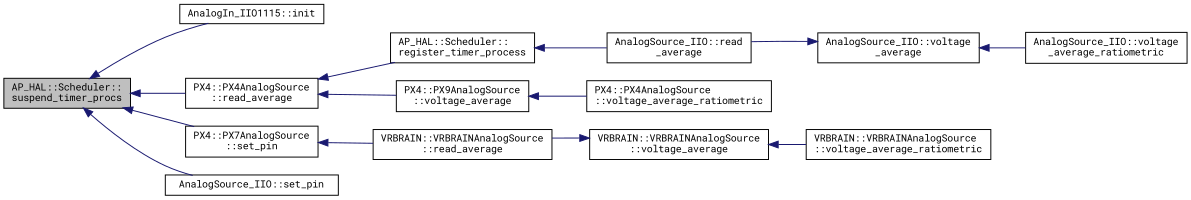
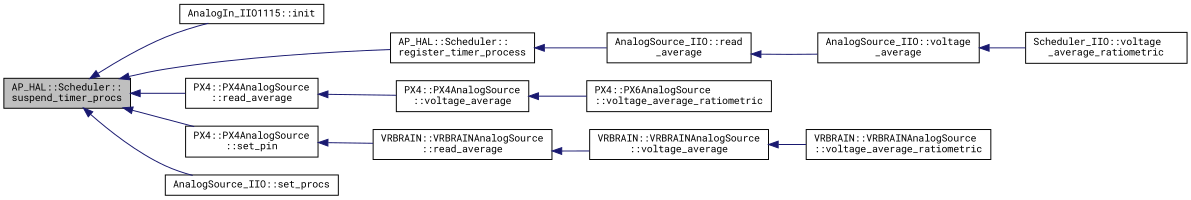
edge "AnalogSource_IIO::read _average" -> "AnalogSource_IIO::voltage _average": reversed
node "AnalogSource_IIO::voltage _average_ratiometric": label "AnalogSource_IIO::voltage _average_ratiometric" -> "Scheduler_IIO::voltage _average_ratiometric"
edge "AP_HAL::Scheduler:: register_timer_process" -> "PX4::PX4AnalogSource ::read_average": now "AP_HAL::Scheduler:: register_timer_process" -> "AP_HAL::Scheduler:: suspend_timer_procs"
node "PX4::PX9AnalogSource ::voltage_average": label "PX4::PX9AnalogSource ::voltage_average" -> "PX4::PX4AnalogSource ::voltage_average"
node "PX4::PX4AnalogSource ::voltage_average_ratiometric": label "PX4::PX4AnalogSource ::voltage_average_ratiometric" -> "PX4::PX6AnalogSource ::voltage_average_ratiometric"
edge "VRBRAIN::VRBRAINAnalogSource ::read_average" -> "VRBRAIN::VRBRAINAnalogSource ::voltage_average": reversed
node "PX4::PX7AnalogSource ::set_pin": label "PX4::PX7AnalogSource ::set_pin" -> "PX4::PX4AnalogSource ::set_pin"
node "AnalogSource_IIO::set_pin": label "AnalogSource_IIO::set_pin" -> "AnalogSource_IIO::set_procs"
